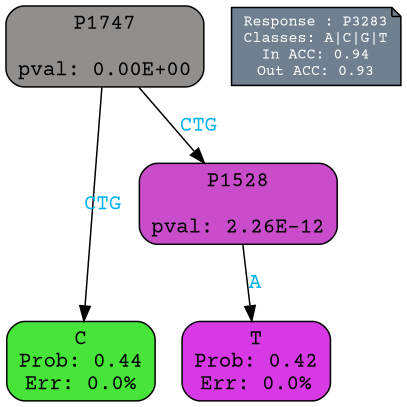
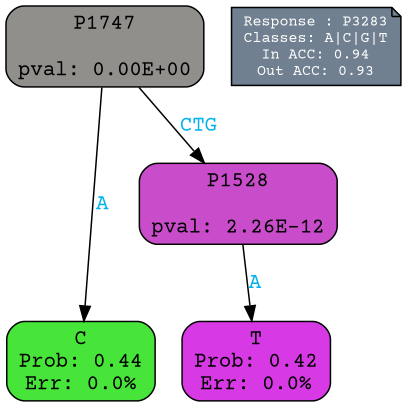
edge "P1747 pval: 0.00E+00" -> "C Prob: 0.44 Err: 0.0%": label "CTG" -> "A"
